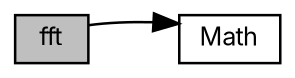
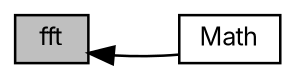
edge "fft" -> "Math": reversed
